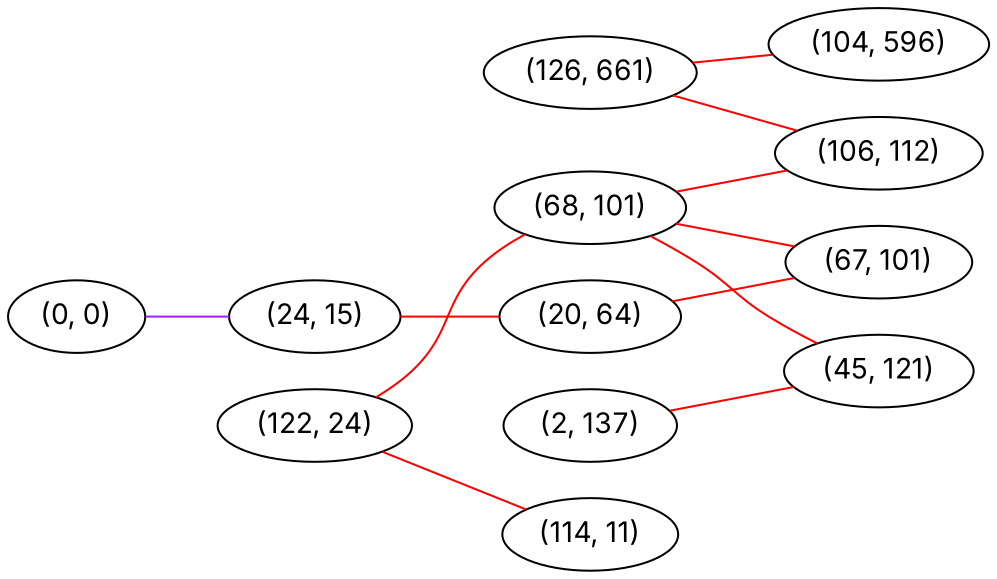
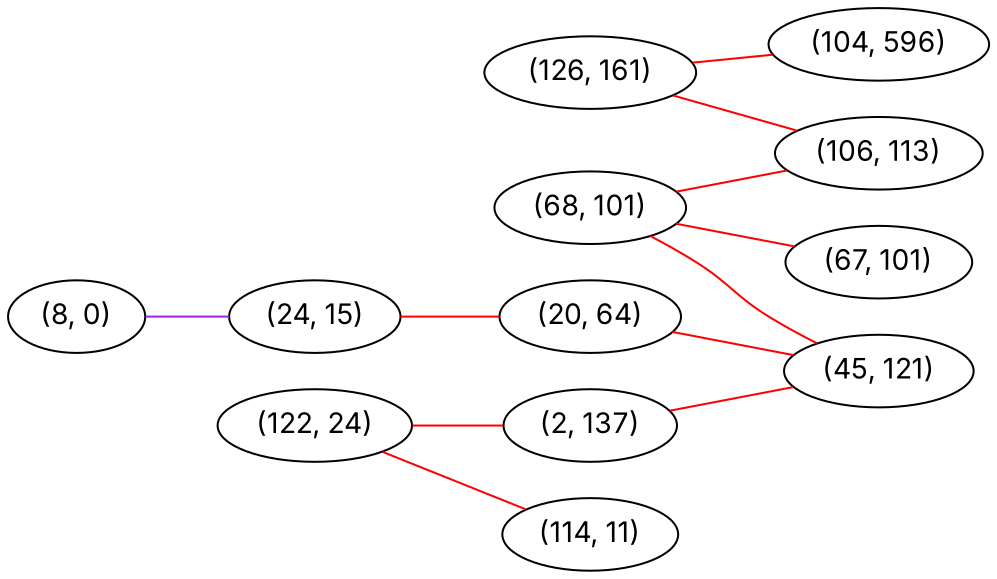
node "(126, 661)": label "(126, 661)" -> "(126, 161)"
node "(106, 112)": label "(106, 112)" -> "(106, 113)"
edge "(67, 101)" -- "(20, 64)": now "(45, 121)" -- "(20, 64)"
edge "(68, 101)" -- "(122, 24)": now "(2, 137)" -- "(122, 24)"
node "(0, 0)": label "(0, 0)" -> "(8, 0)"
